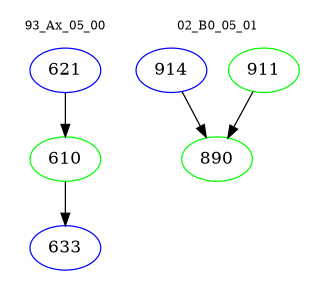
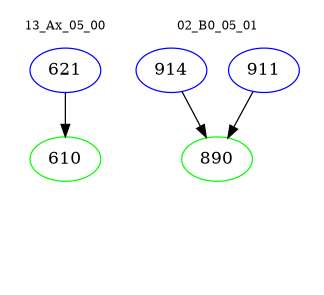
cluster "93_Ax_05_00": label "93_Ax_05_00" -> "13_Ax_05_00"
node "911": color green -> blue
node "633": removed
